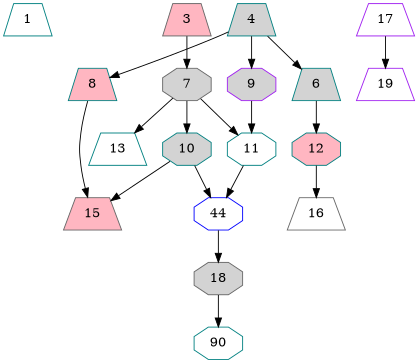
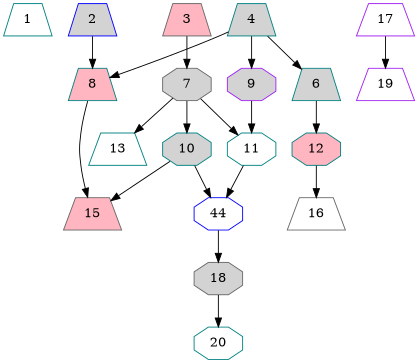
node "2": added
node "90": label "90" -> "20"
